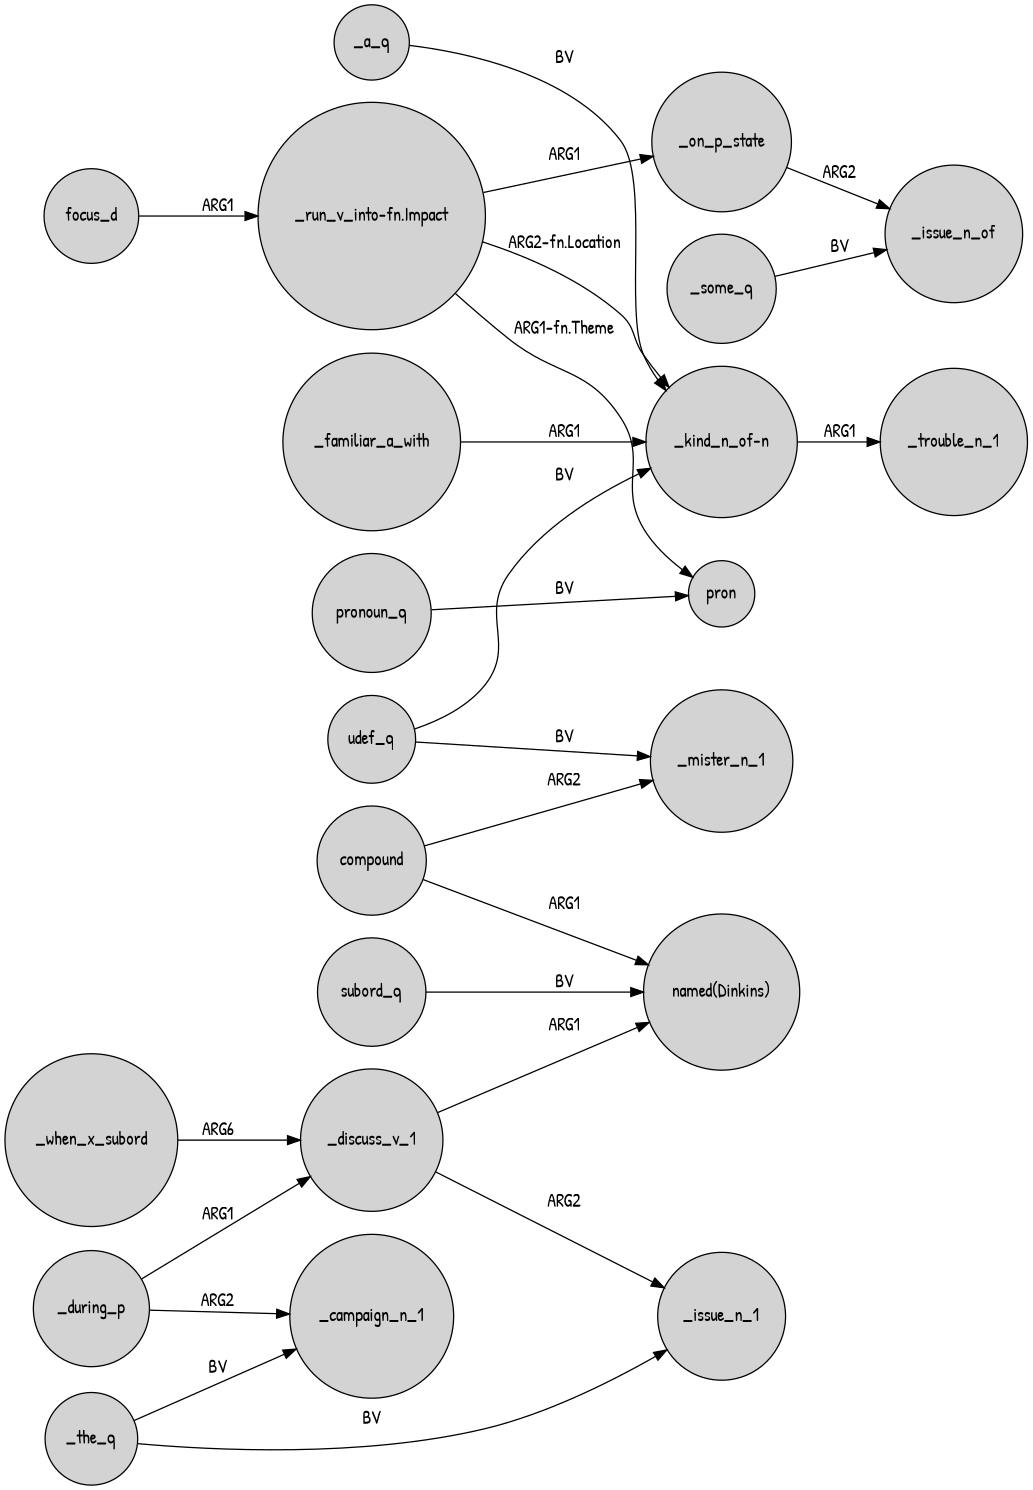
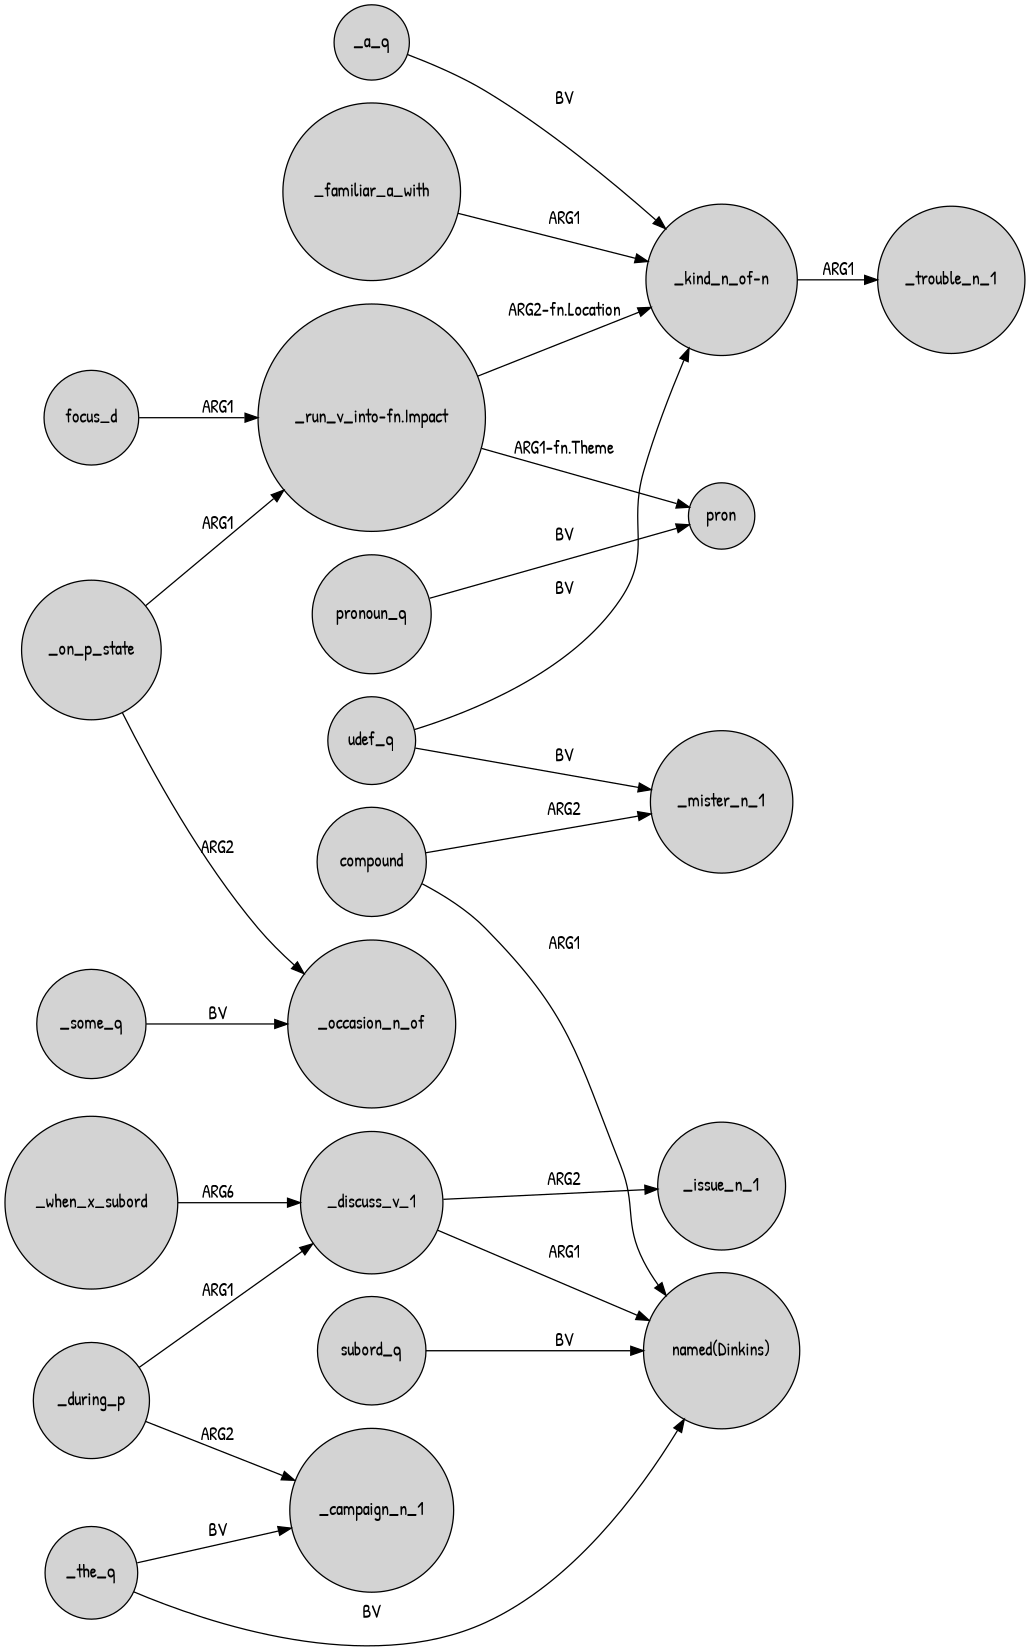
edge "_run_v_into-fn.Impact" -> "_on_p_state": reversed
node "_issue_n_of": label "_issue_n_of" -> "_occasion_n_of"
edge "_the_q" -> "_issue_n_1": now "_the_q" -> "named(Dinkins)"
